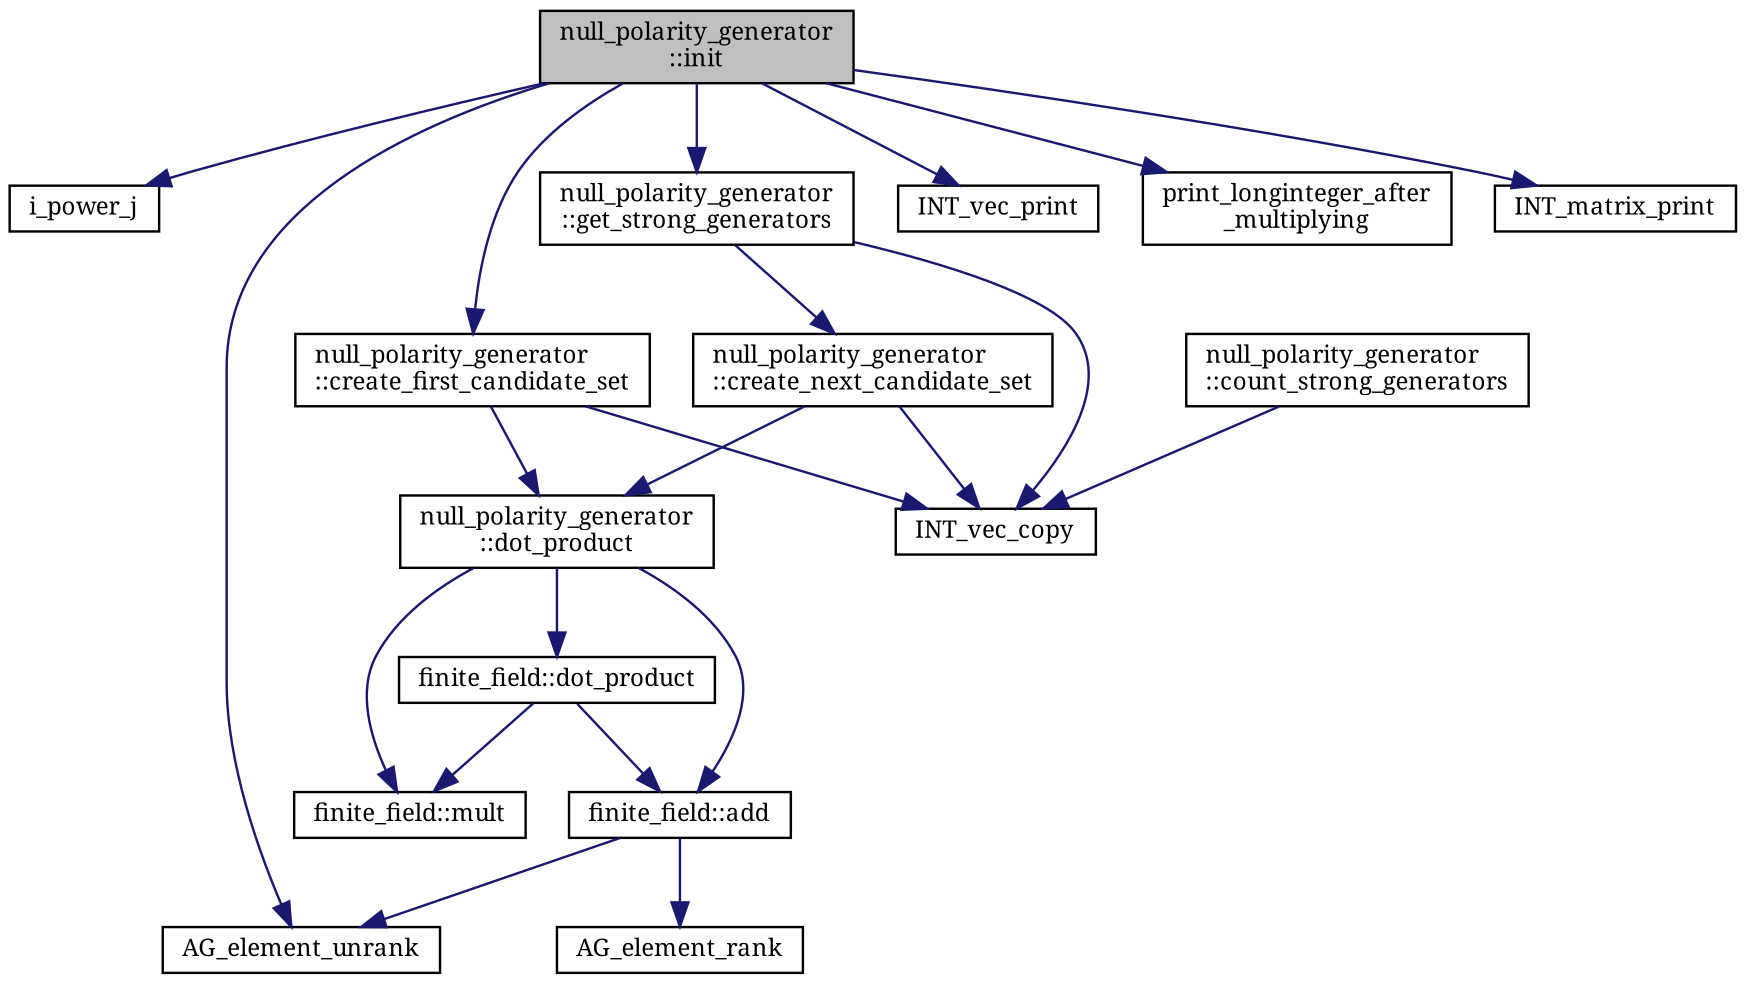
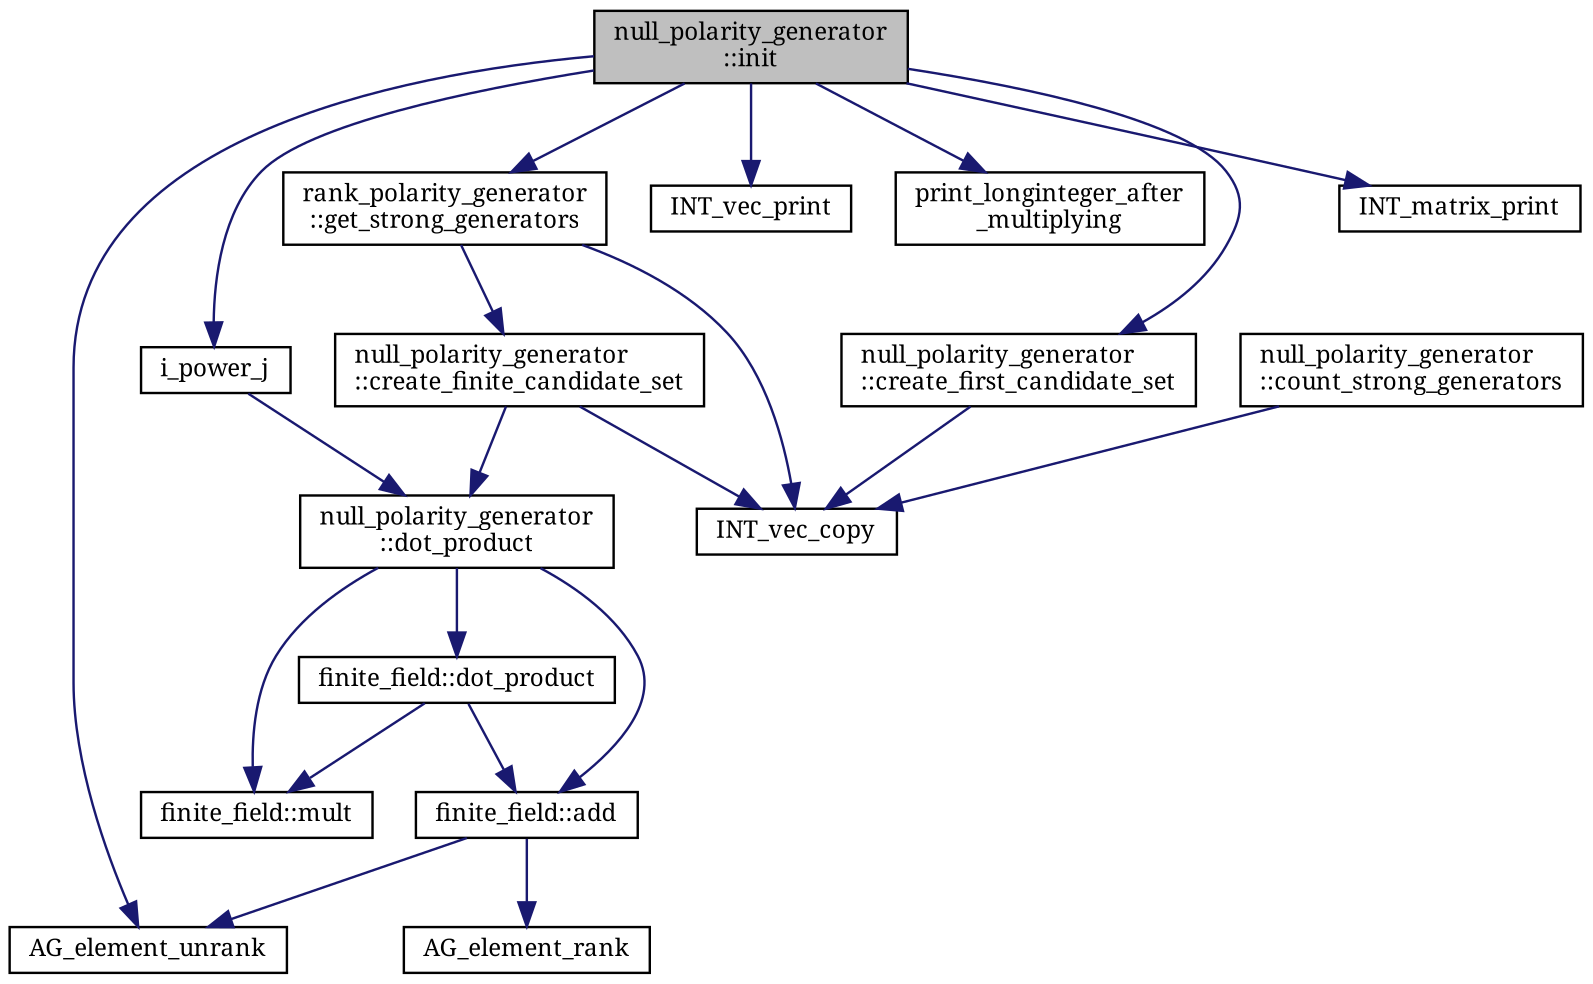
node "null_polarity_generator ::get_strong_generators": label "null_polarity_generator ::get_strong_generators" -> "rank_polarity_generator ::get_strong_generators"
node "null_polarity_generator ::create_next_candidate_set": label "null_polarity_generator ::create_next_candidate_set" -> "null_polarity_generator ::create_finite_candidate_set"
edge "null_polarity_generator ::create_first_candidate_set" -> "null_polarity_generator ::dot_product": now "i_power_j" -> "null_polarity_generator ::dot_product"
